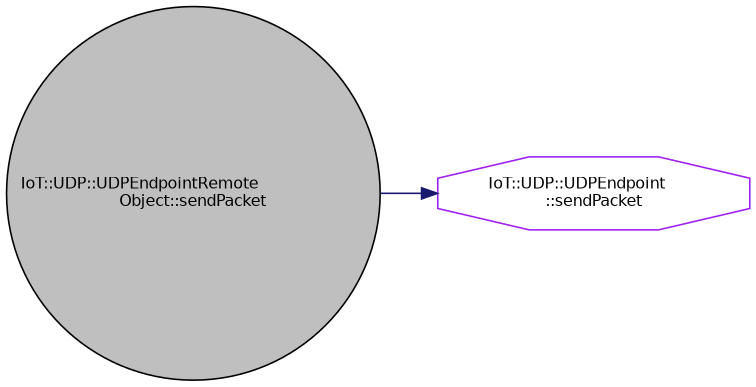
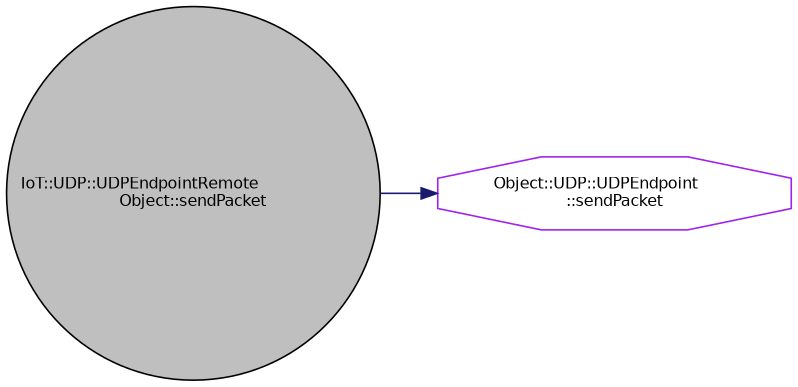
node "IoT::UDP::UDPEndpoint ::sendPacket": label "IoT::UDP::UDPEndpoint ::sendPacket" -> "Object::UDP::UDPEndpoint ::sendPacket"
